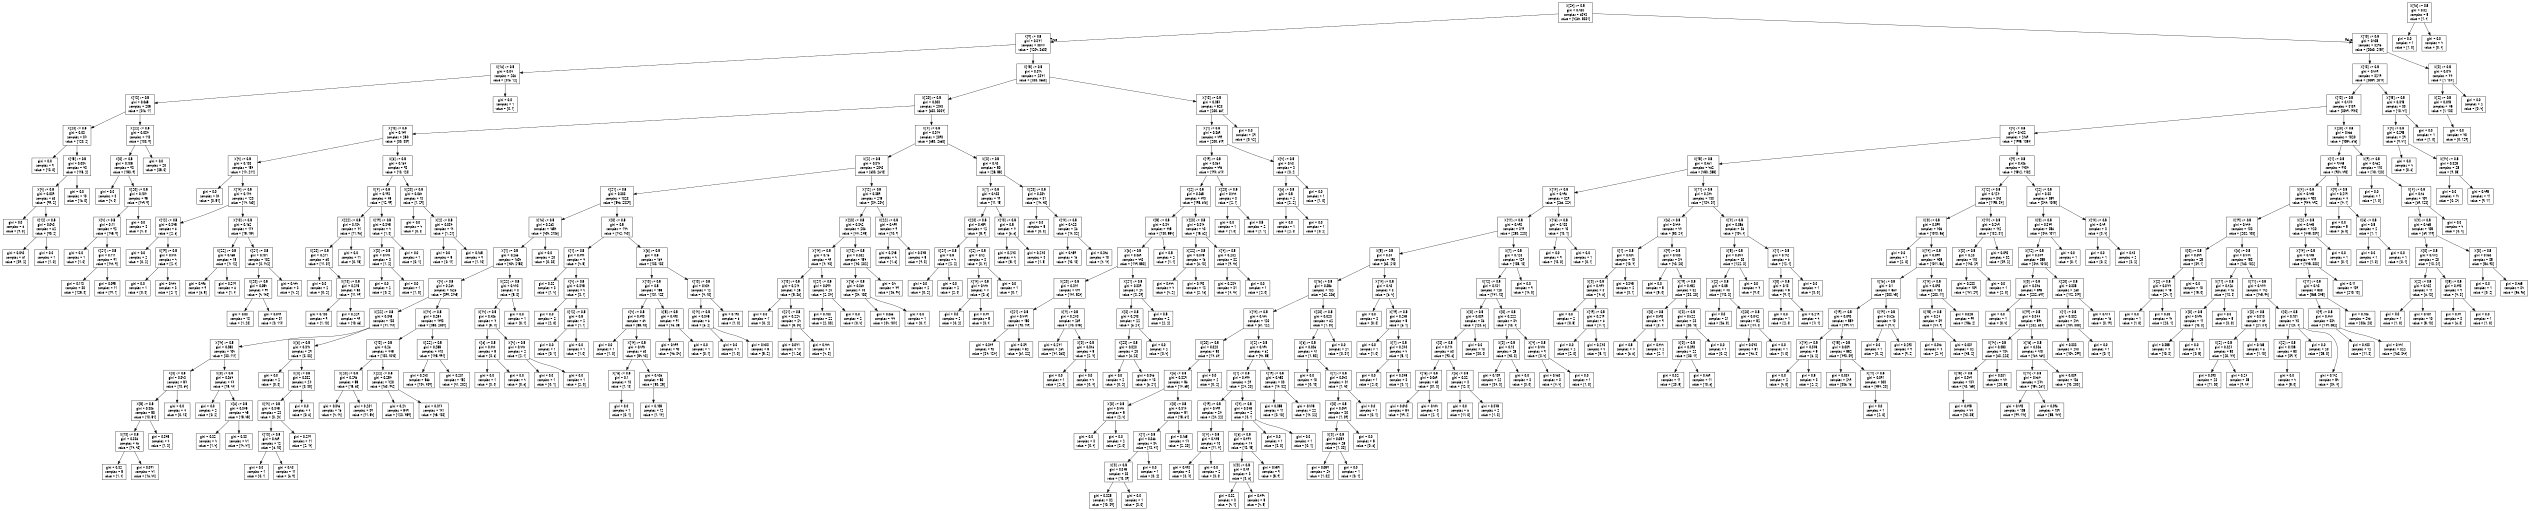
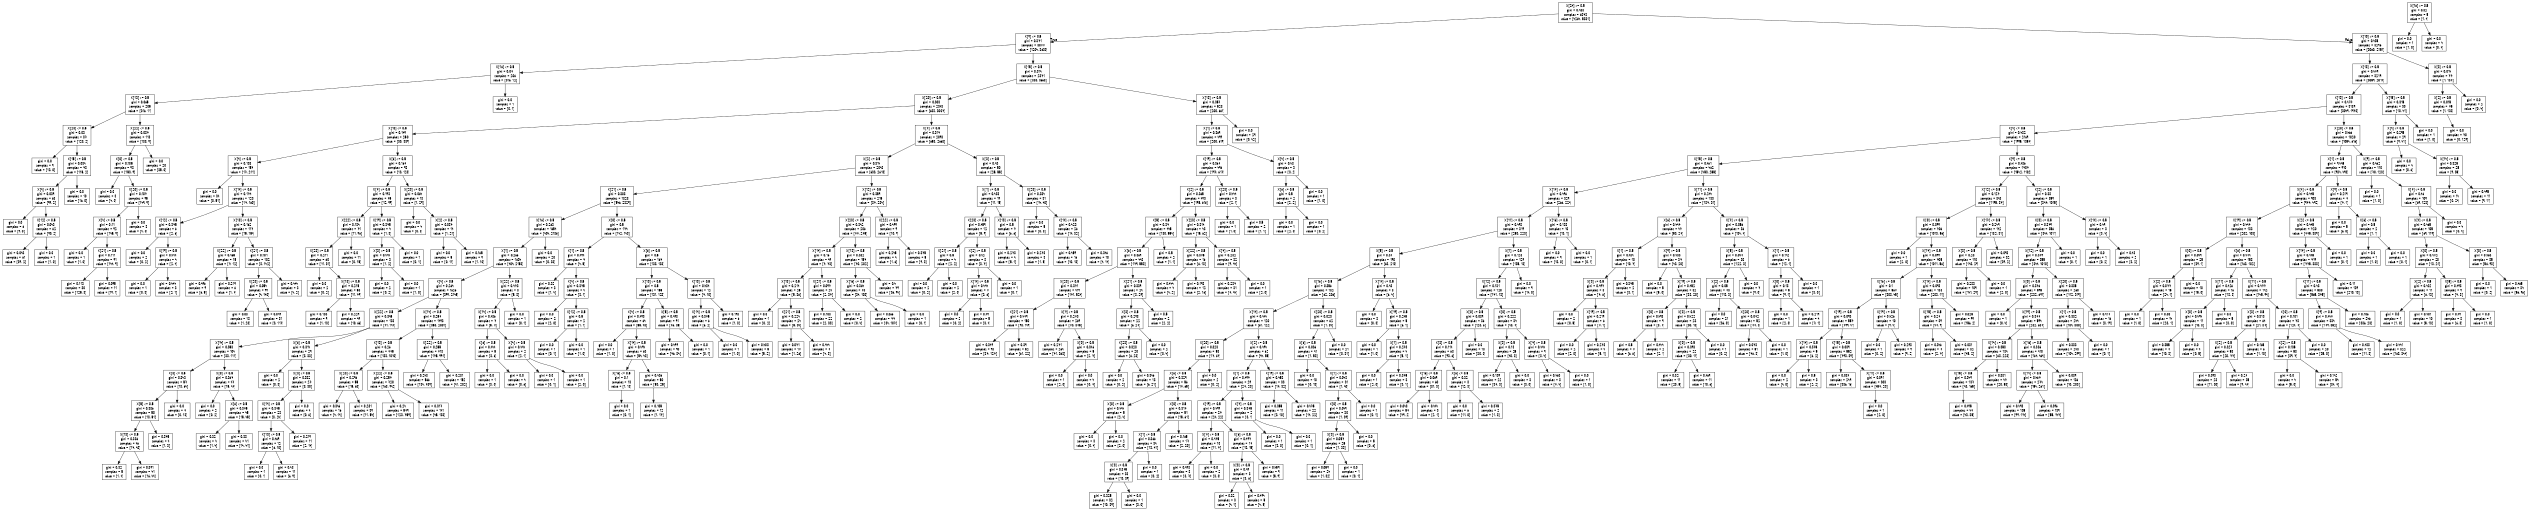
edge "X[0] <= 0.5 gini = 0.101 samples = 78 value = [124, 7]" -> "gini = 0.142 samples = 54 value = [84, 7]": now "X[2] <= 0.5 gini = 0.135 samples = 58 value = [89, 7]" -> "gini = 0.142 samples = 54 value = [84, 7]"
edge "X[7] <= 0.5 gini = 0.375 samples = 2 value = [3, 1]" -> "X[6] <= 0.5 gini = 0.497 samples = 17 value = [13, 15]": now "X[19] <= 0.5 gini = 0.499 samples = 27 value = [24, 22]" -> "X[6] <= 0.5 gini = 0.497 samples = 17 value = [13, 15]"
